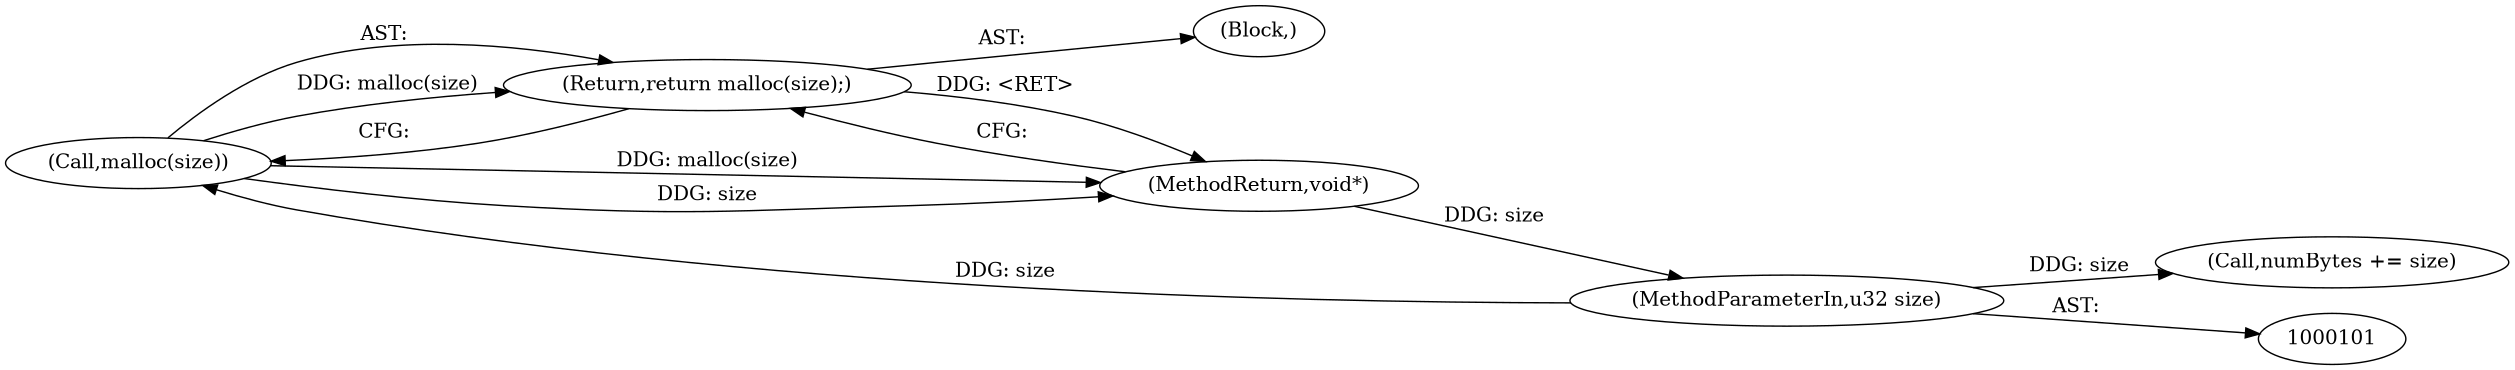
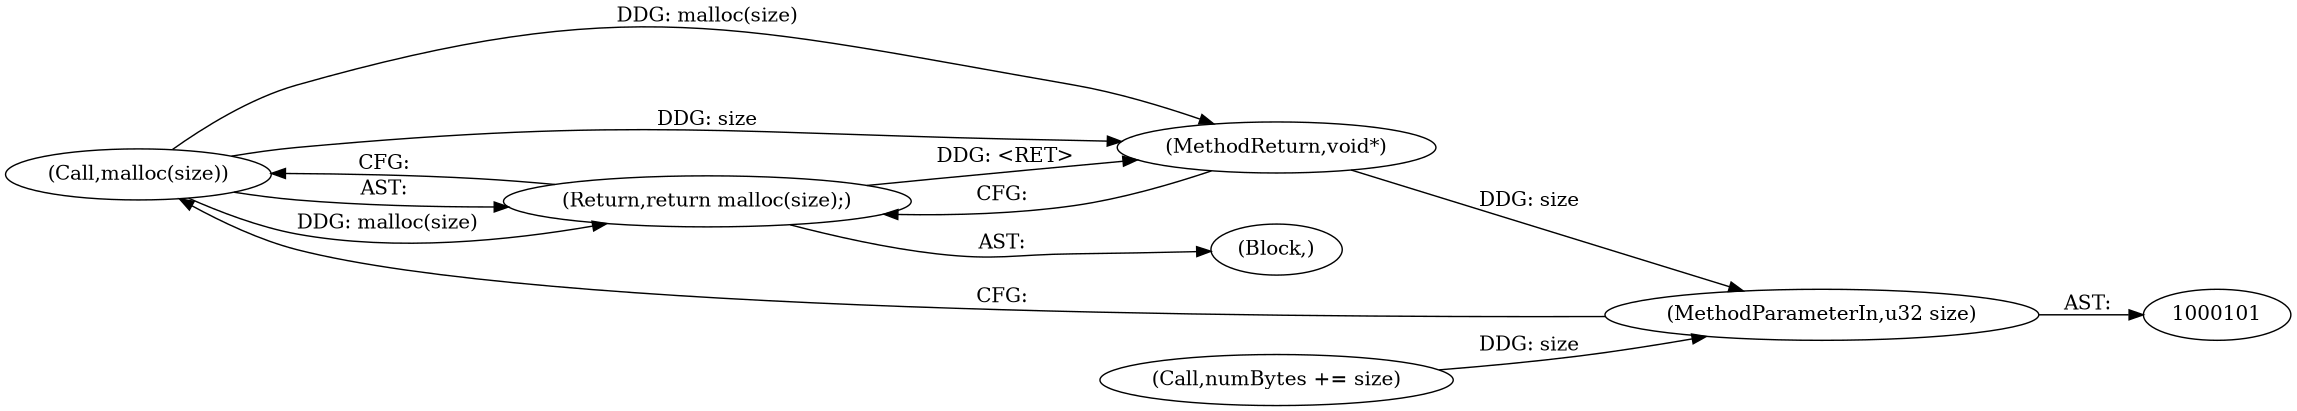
edge "(MethodParameterIn,u32 size)" -> "(Call,malloc(size))": label "DDG: size" -> "CFG: "
edge "(MethodParameterIn,u32 size)" -> "(Call,numBytes += size)": reversed
